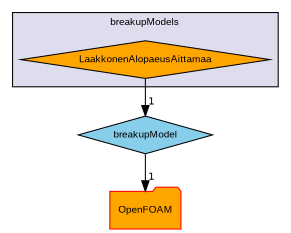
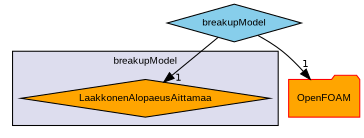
cluster "breakupModels": label "breakupModels" -> "breakupModel"
edge "LaakkonenAlopaeusAittamaa" -> "breakupModel": reversed
